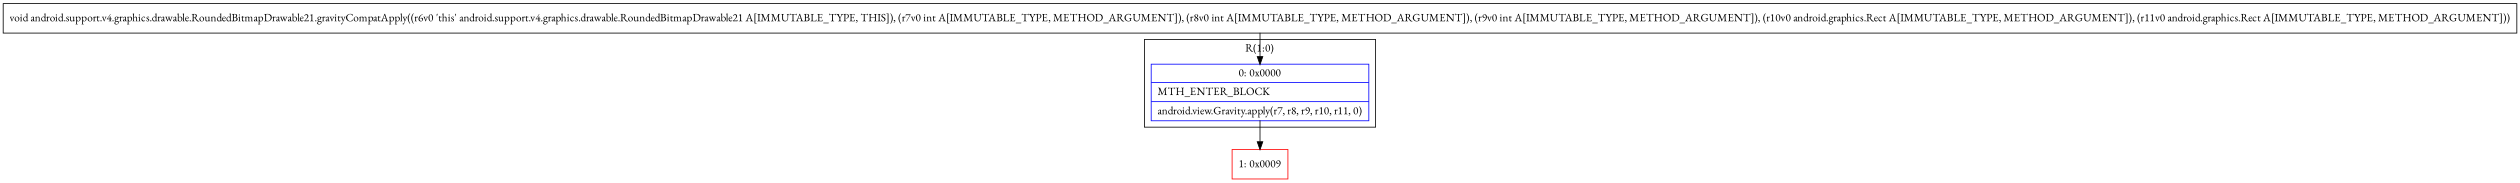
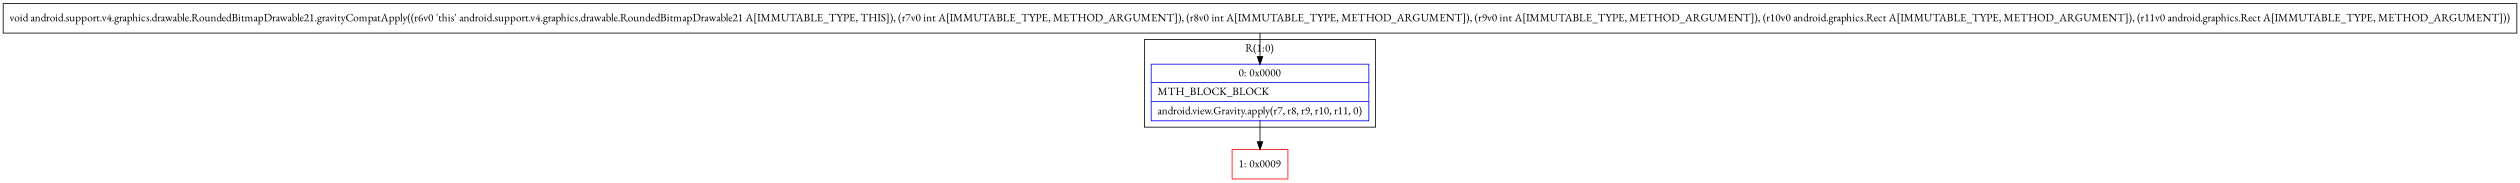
node "0: 0x0000": text "MTH_ENTER_BLOCK" -> "MTH_BLOCK_BLOCK"
